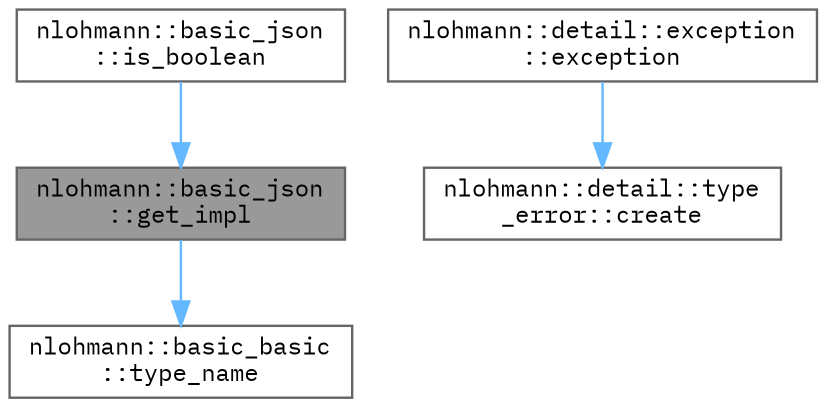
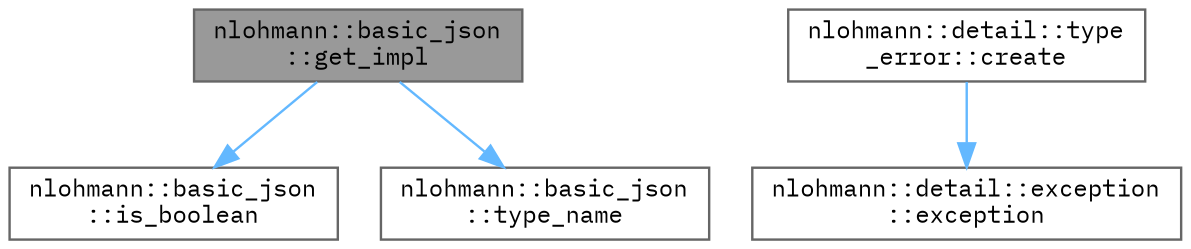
edge "nlohmann::basic_json ::is_boolean" -> "nlohmann::basic_json ::get_impl": reversed
edge "nlohmann::detail::exception ::exception" -> "nlohmann::detail::type _error::create": reversed
node "nlohmann::basic_basic ::type_name": label "nlohmann::basic_basic ::type_name" -> "nlohmann::basic_json ::type_name"
